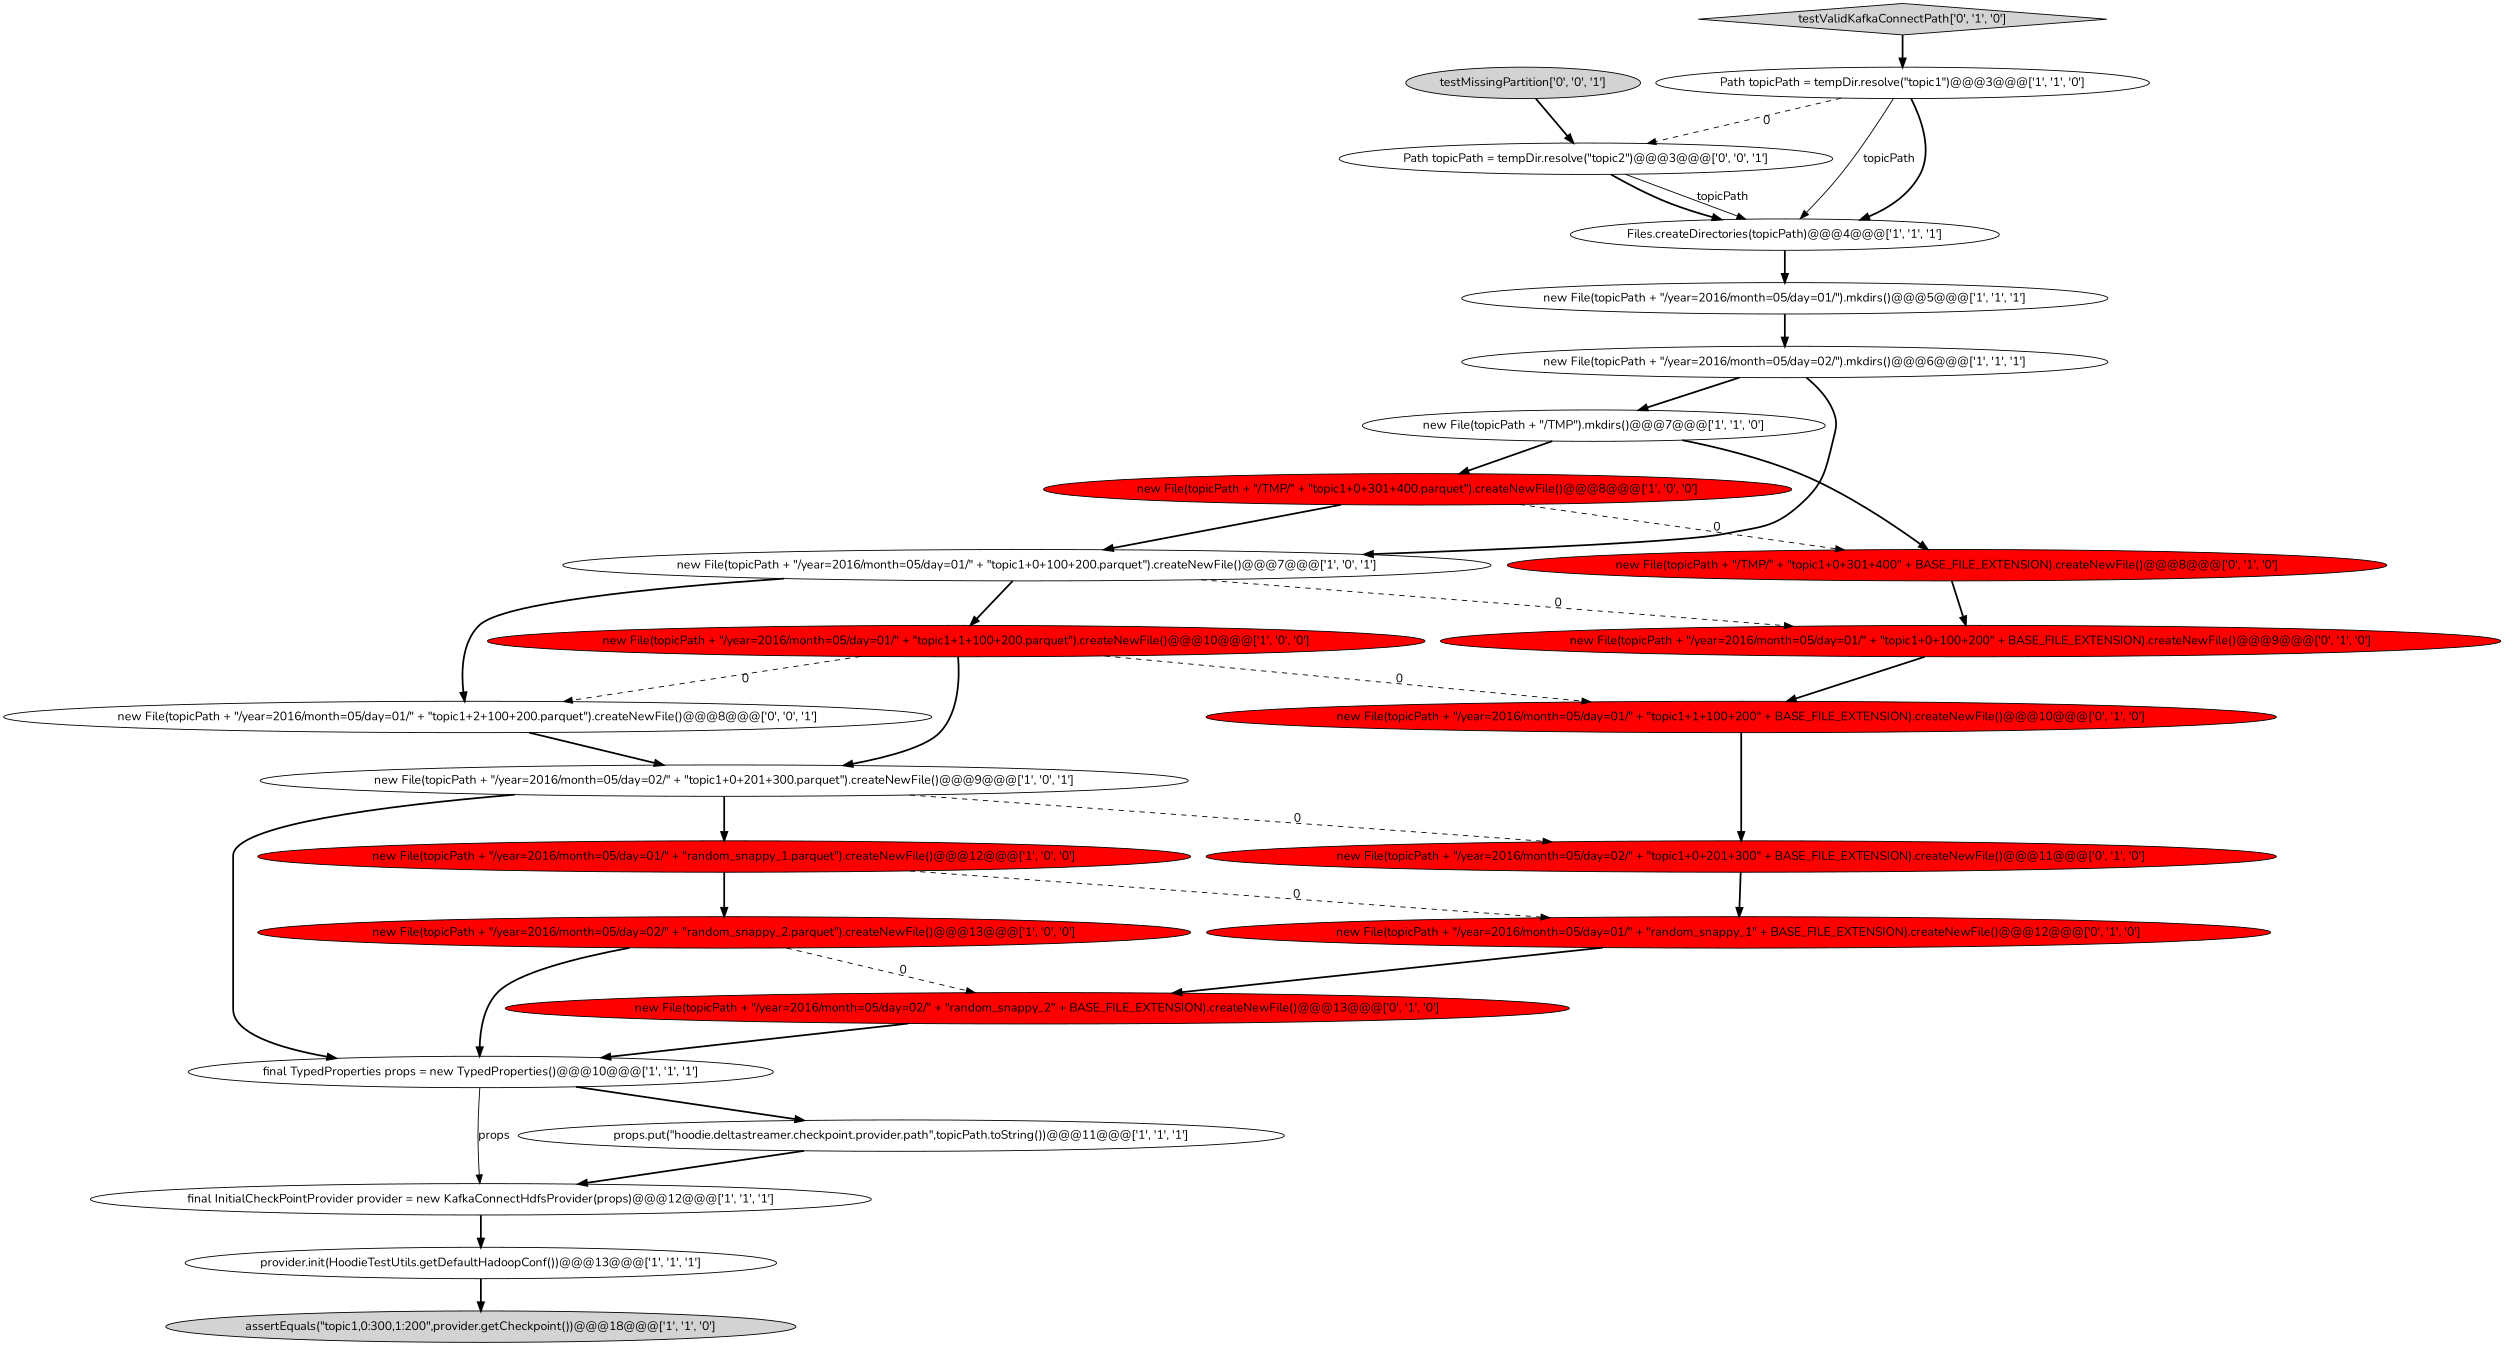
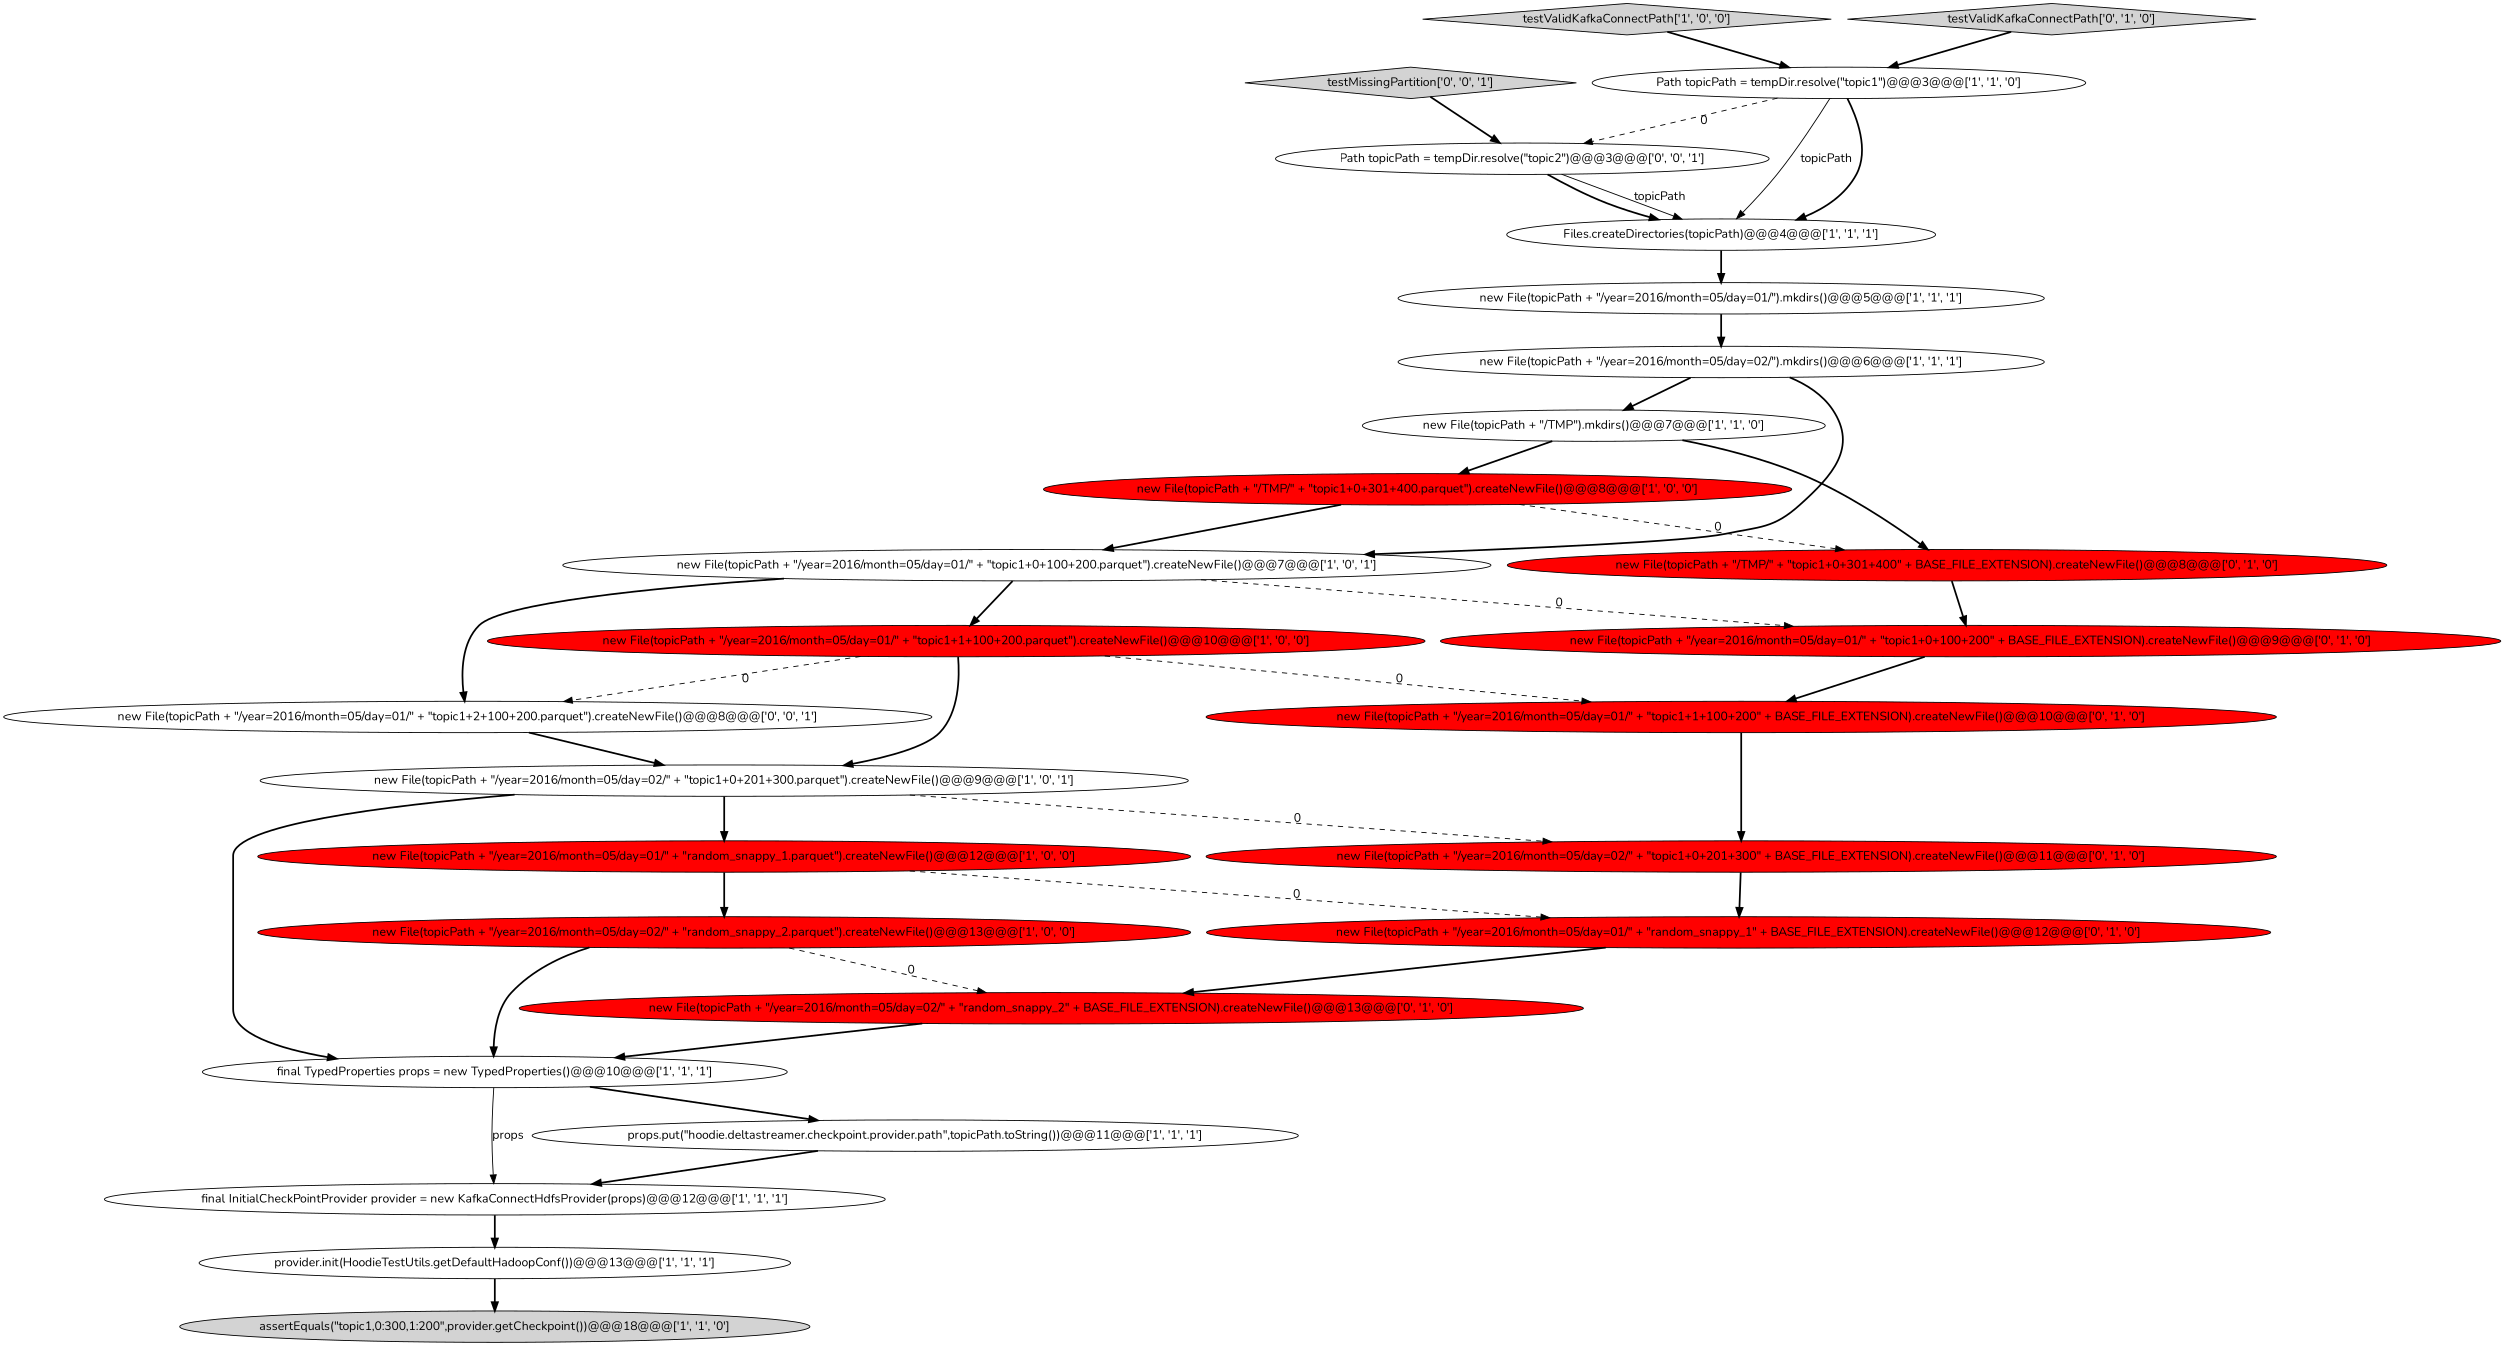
node "testValidKafkaConnectPath['1', '0', '0']": added
node "testMissingPartition['0', '0', '1']": shape ellipse -> diamond
